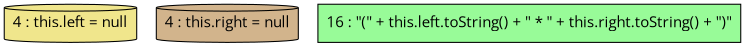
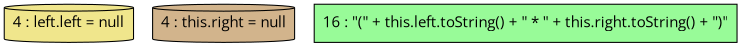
node "4 : this.left = null": label "4 : this.left = null" -> "4 : left.left = null"
